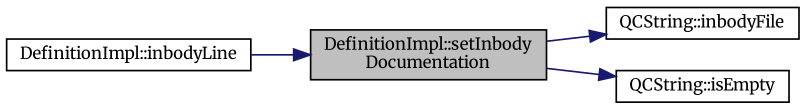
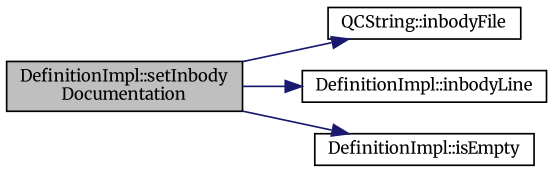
edge "DefinitionImpl::inbodyLine" -> "DefinitionImpl::setInbody Documentation": reversed
node "QCString::isEmpty": label "QCString::isEmpty" -> "DefinitionImpl::isEmpty"
